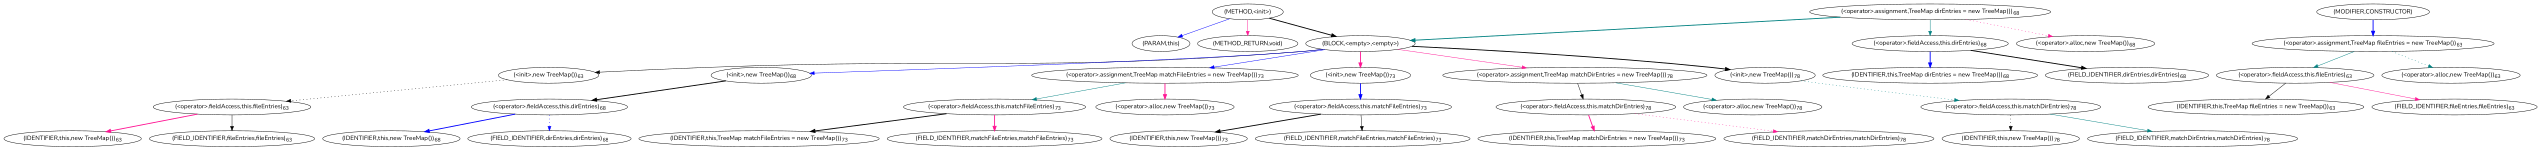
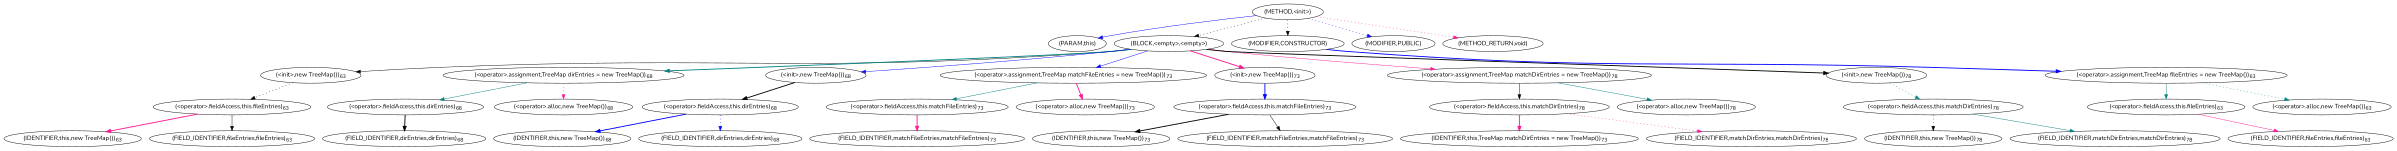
edge "(METHOD,<init>)" -> "(METHOD_RETURN,void)": style solid -> dotted
edge "(METHOD,<init>)" -> "(MODIFIER,CONSTRUCTOR)": added
edge "(METHOD,<init>)" -> "(BLOCK,<empty>,<empty>)": style bold -> dotted
edge "(<operator>.assignment,TreeMap dirEntries = new TreeMap())" -> "(BLOCK,<empty>,<empty>)": reversed
node "(MODIFIER,PUBLIC)": added
node "(IDENTIFIER,this,TreeMap dirEntries = new TreeMap())": removed
node "(IDENTIFIER,this,TreeMap fileEntries = new TreeMap())": removed
node "(IDENTIFIER,this,TreeMap matchFileEntries = new TreeMap())": removed
